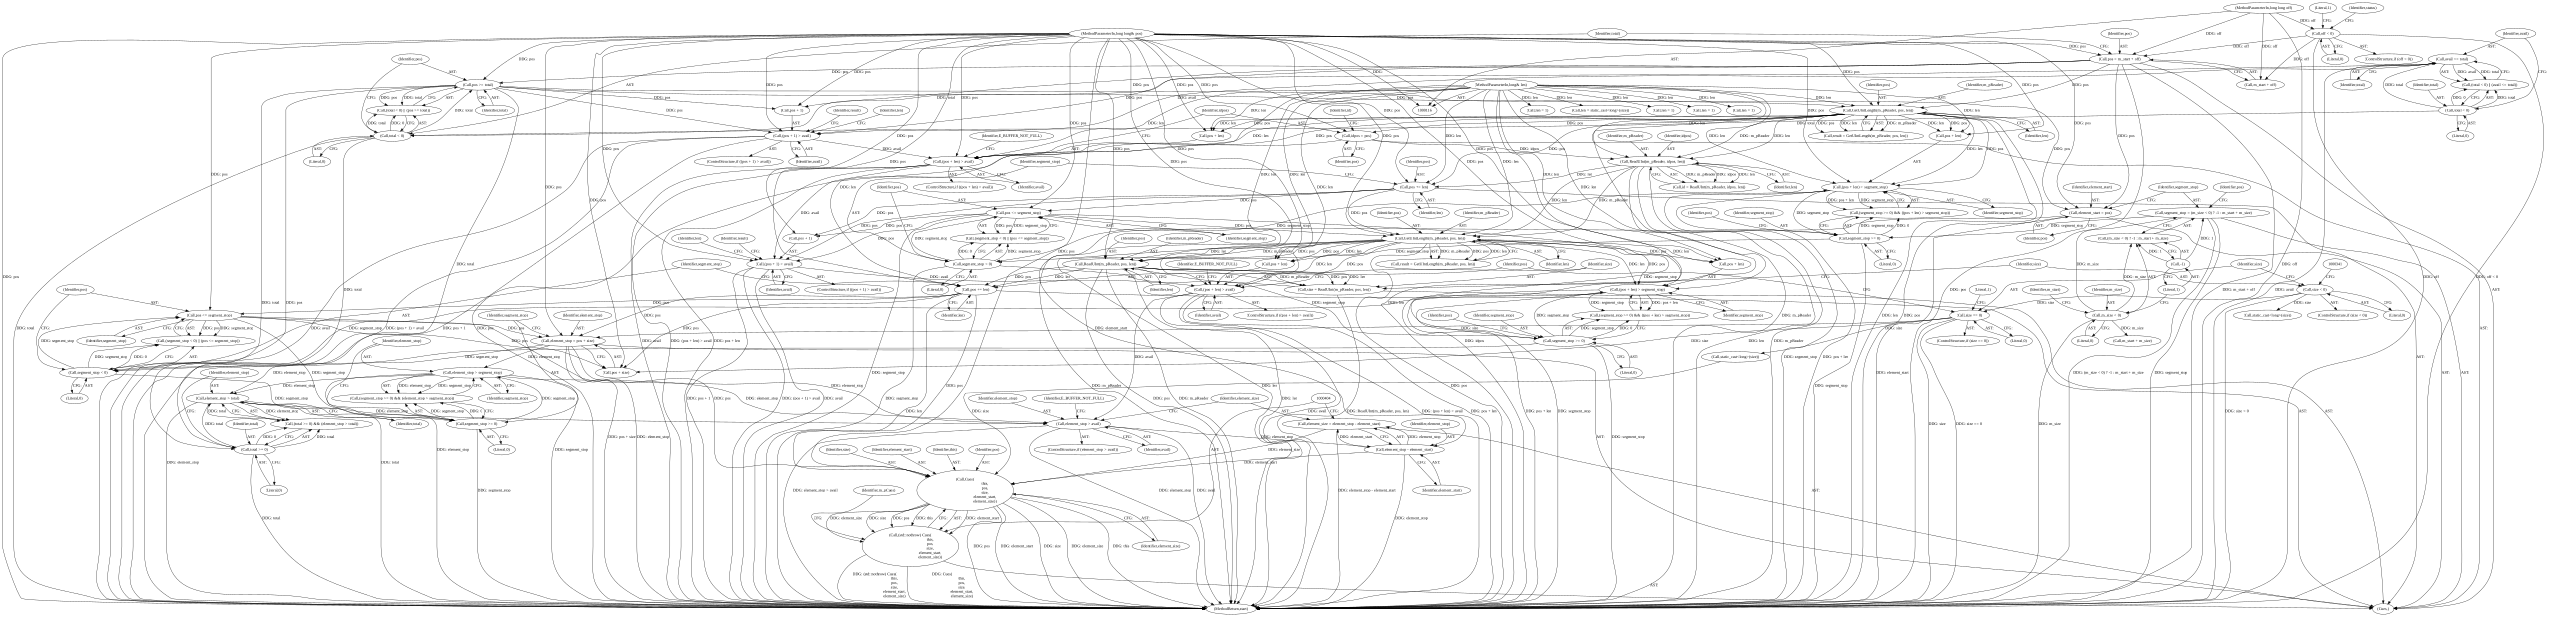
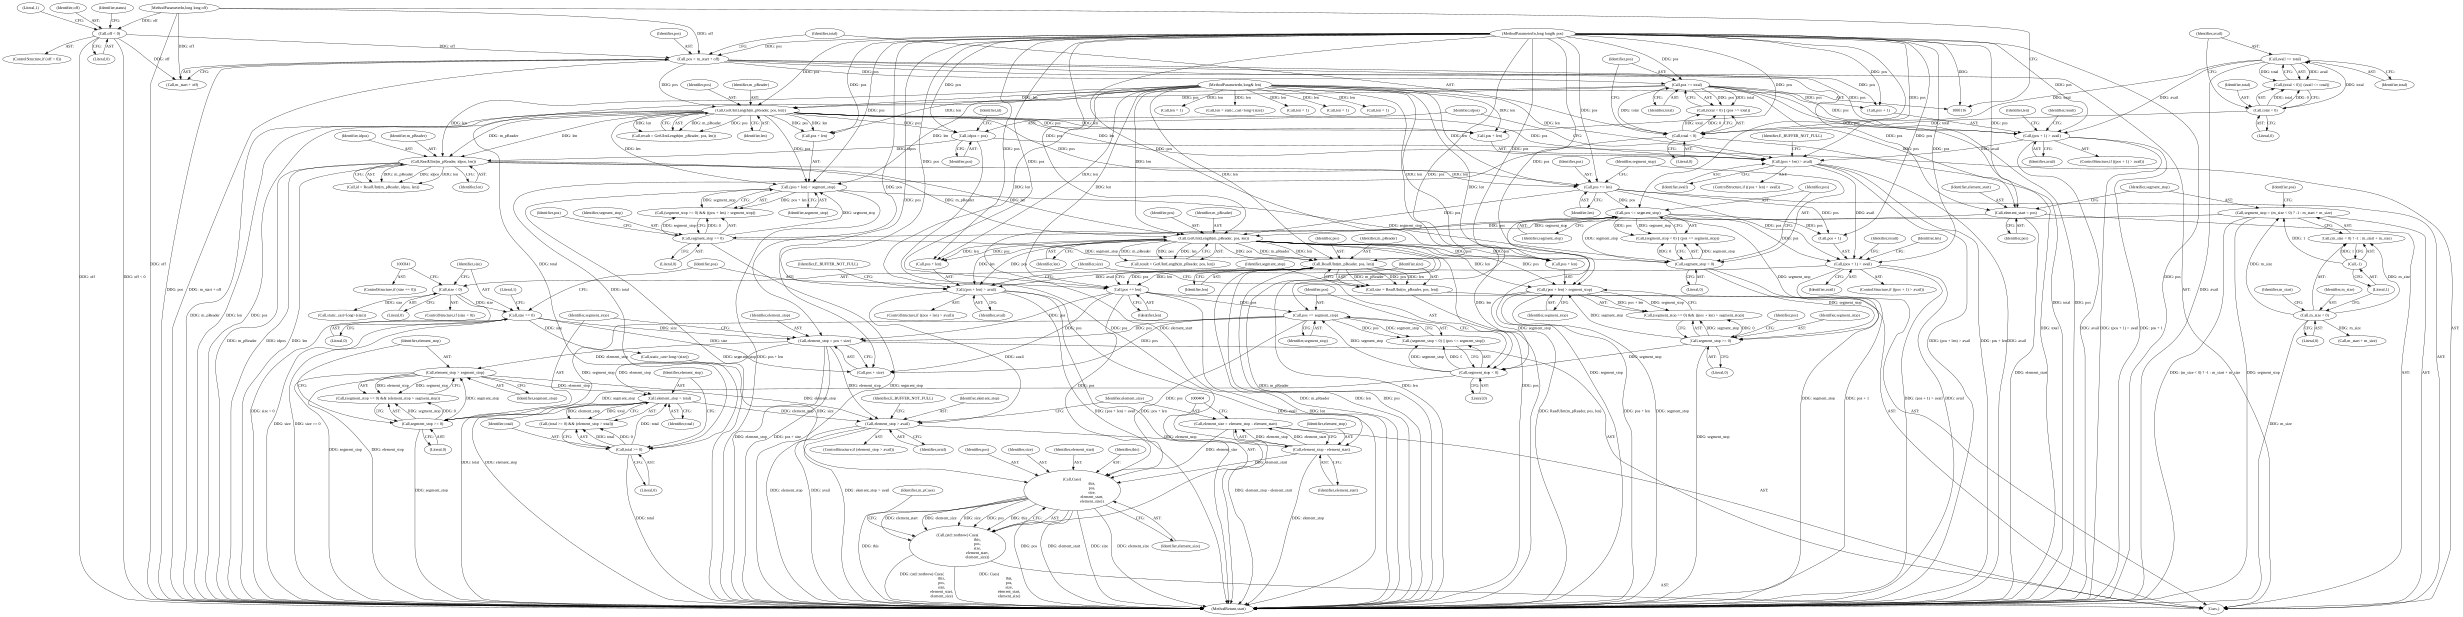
node "(Identifier,off)": added
edge "(MethodParameterIn,long long off)" -> "1000116": label "AST: " -> "CFG: "
edge "(Call,size == 0)" -> "(ControlStructure,if (size == 0))": now "1000341" -> "(ControlStructure,if (size == 0))"
edge "(MethodParameterIn,long long& pos)" -> "(Call,Cues( this, pos, size, element_start, element_size))": removed, label "DDG: pos"
